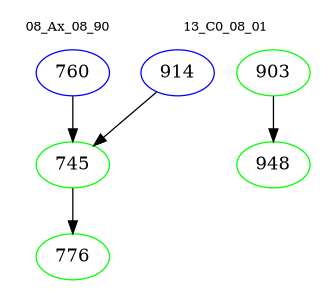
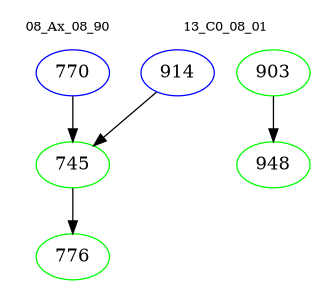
node "760": label "760" -> "770"
